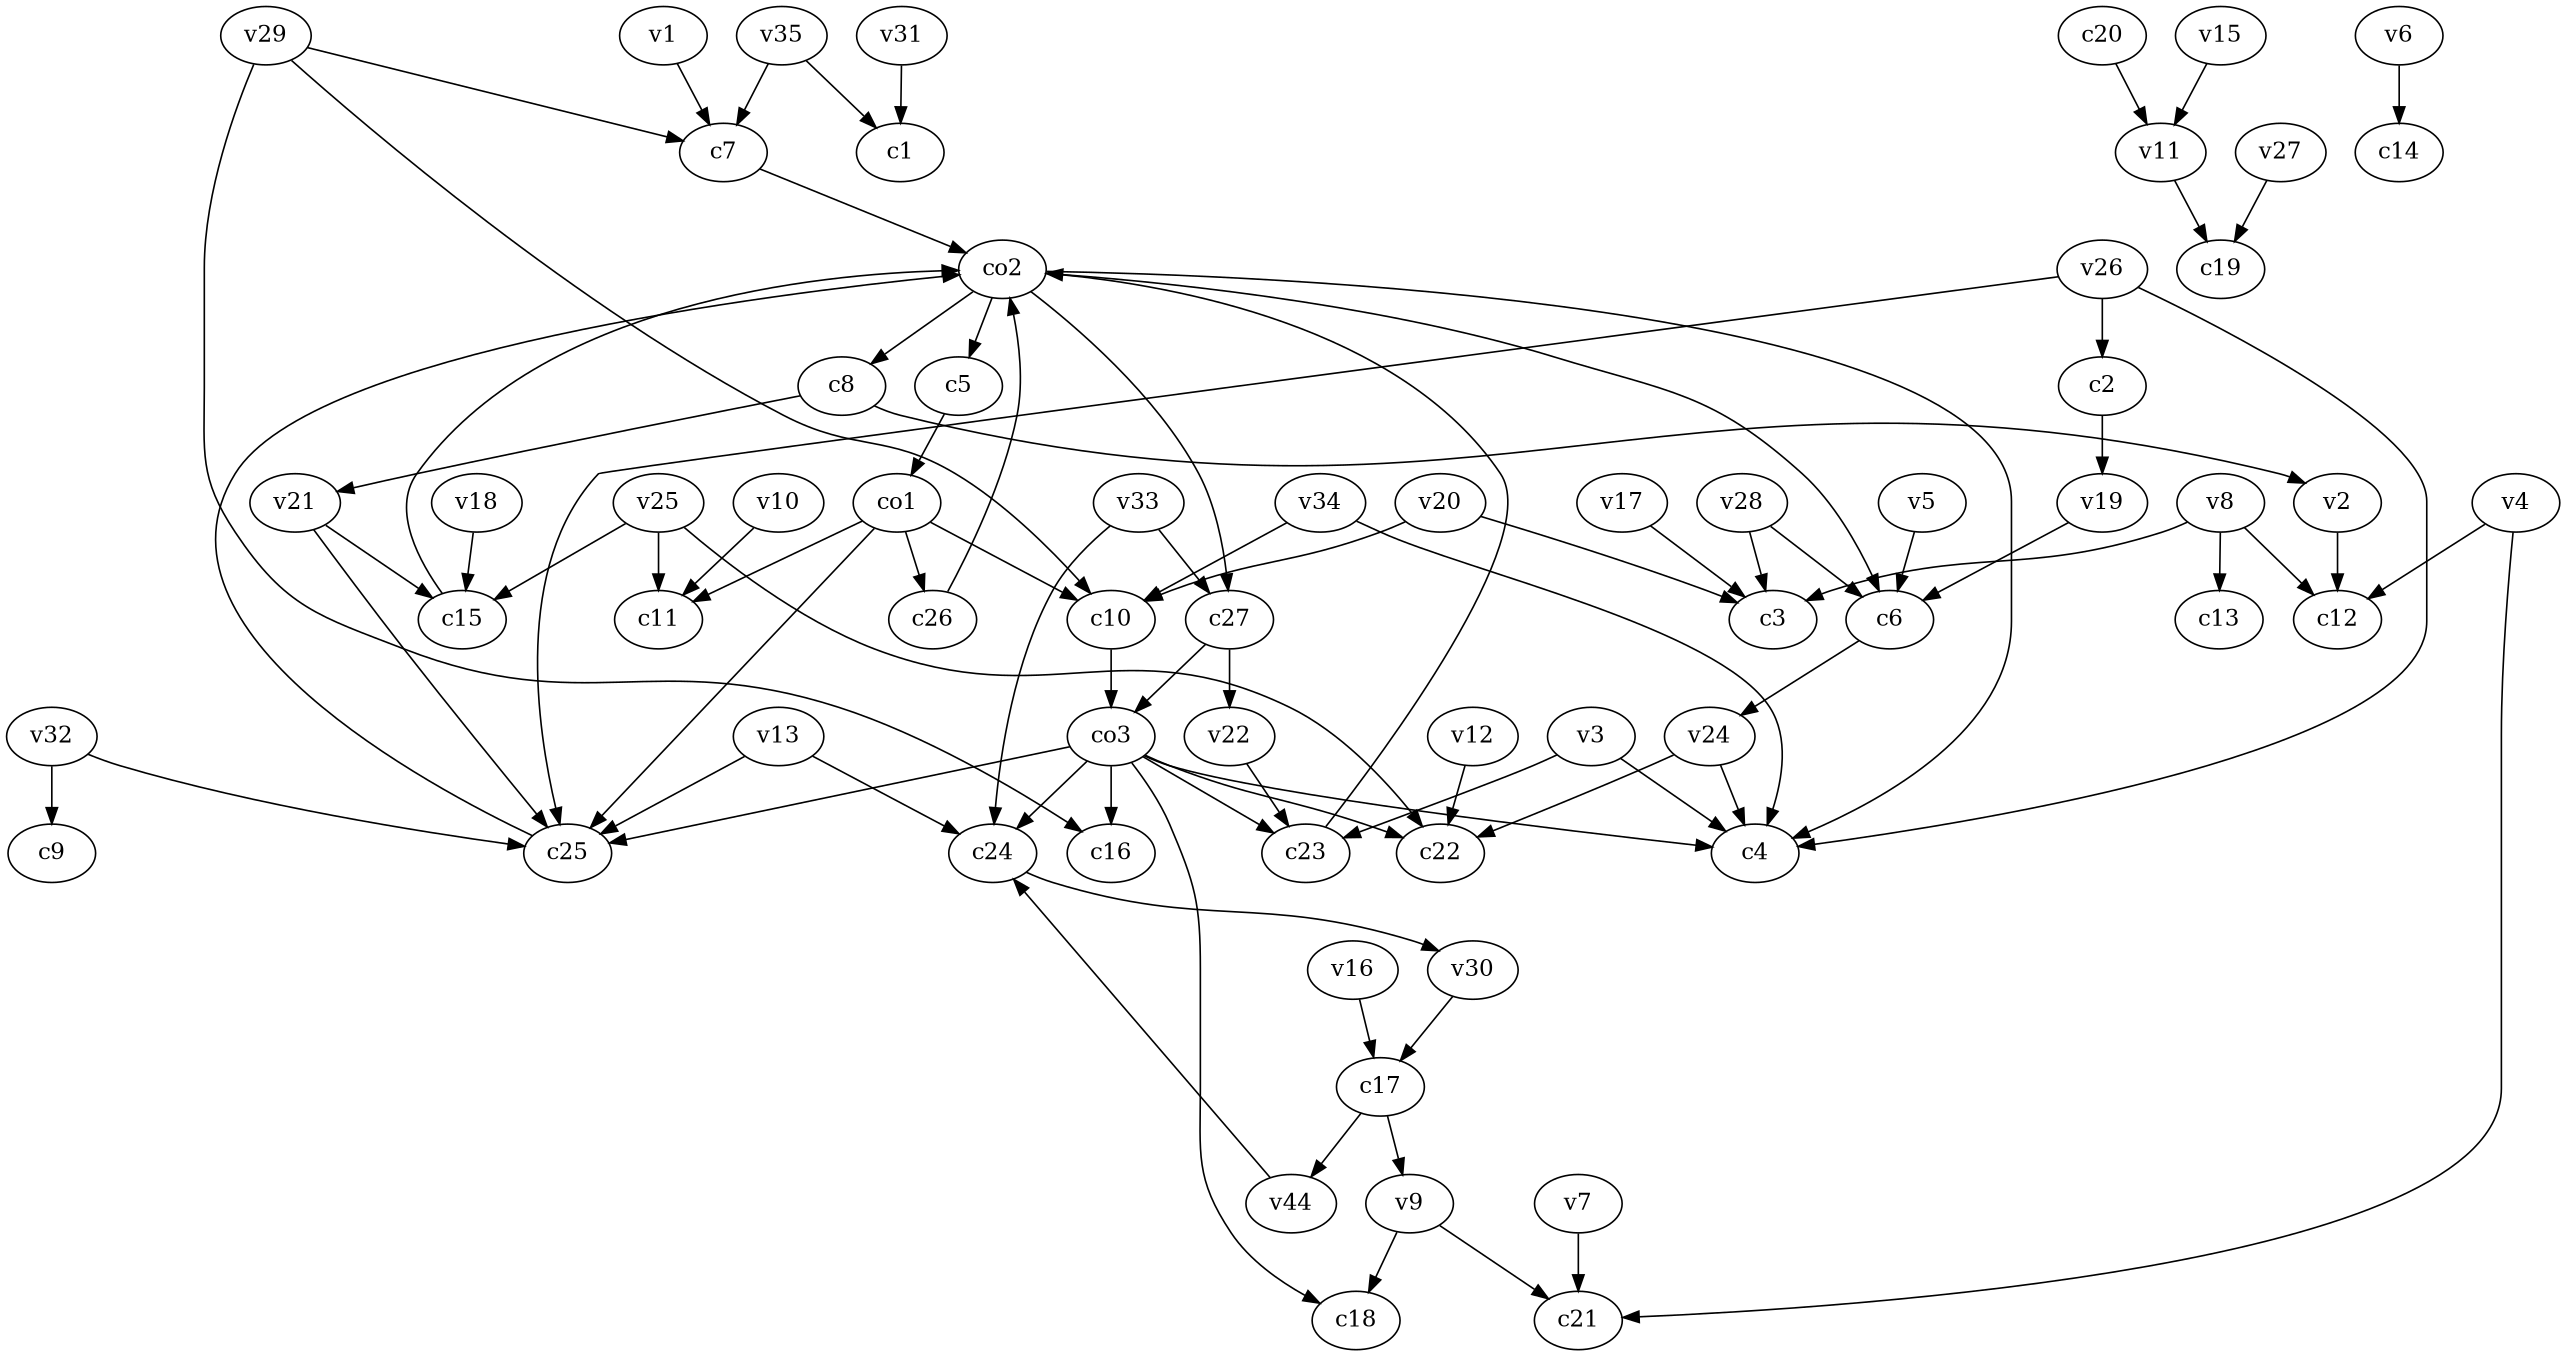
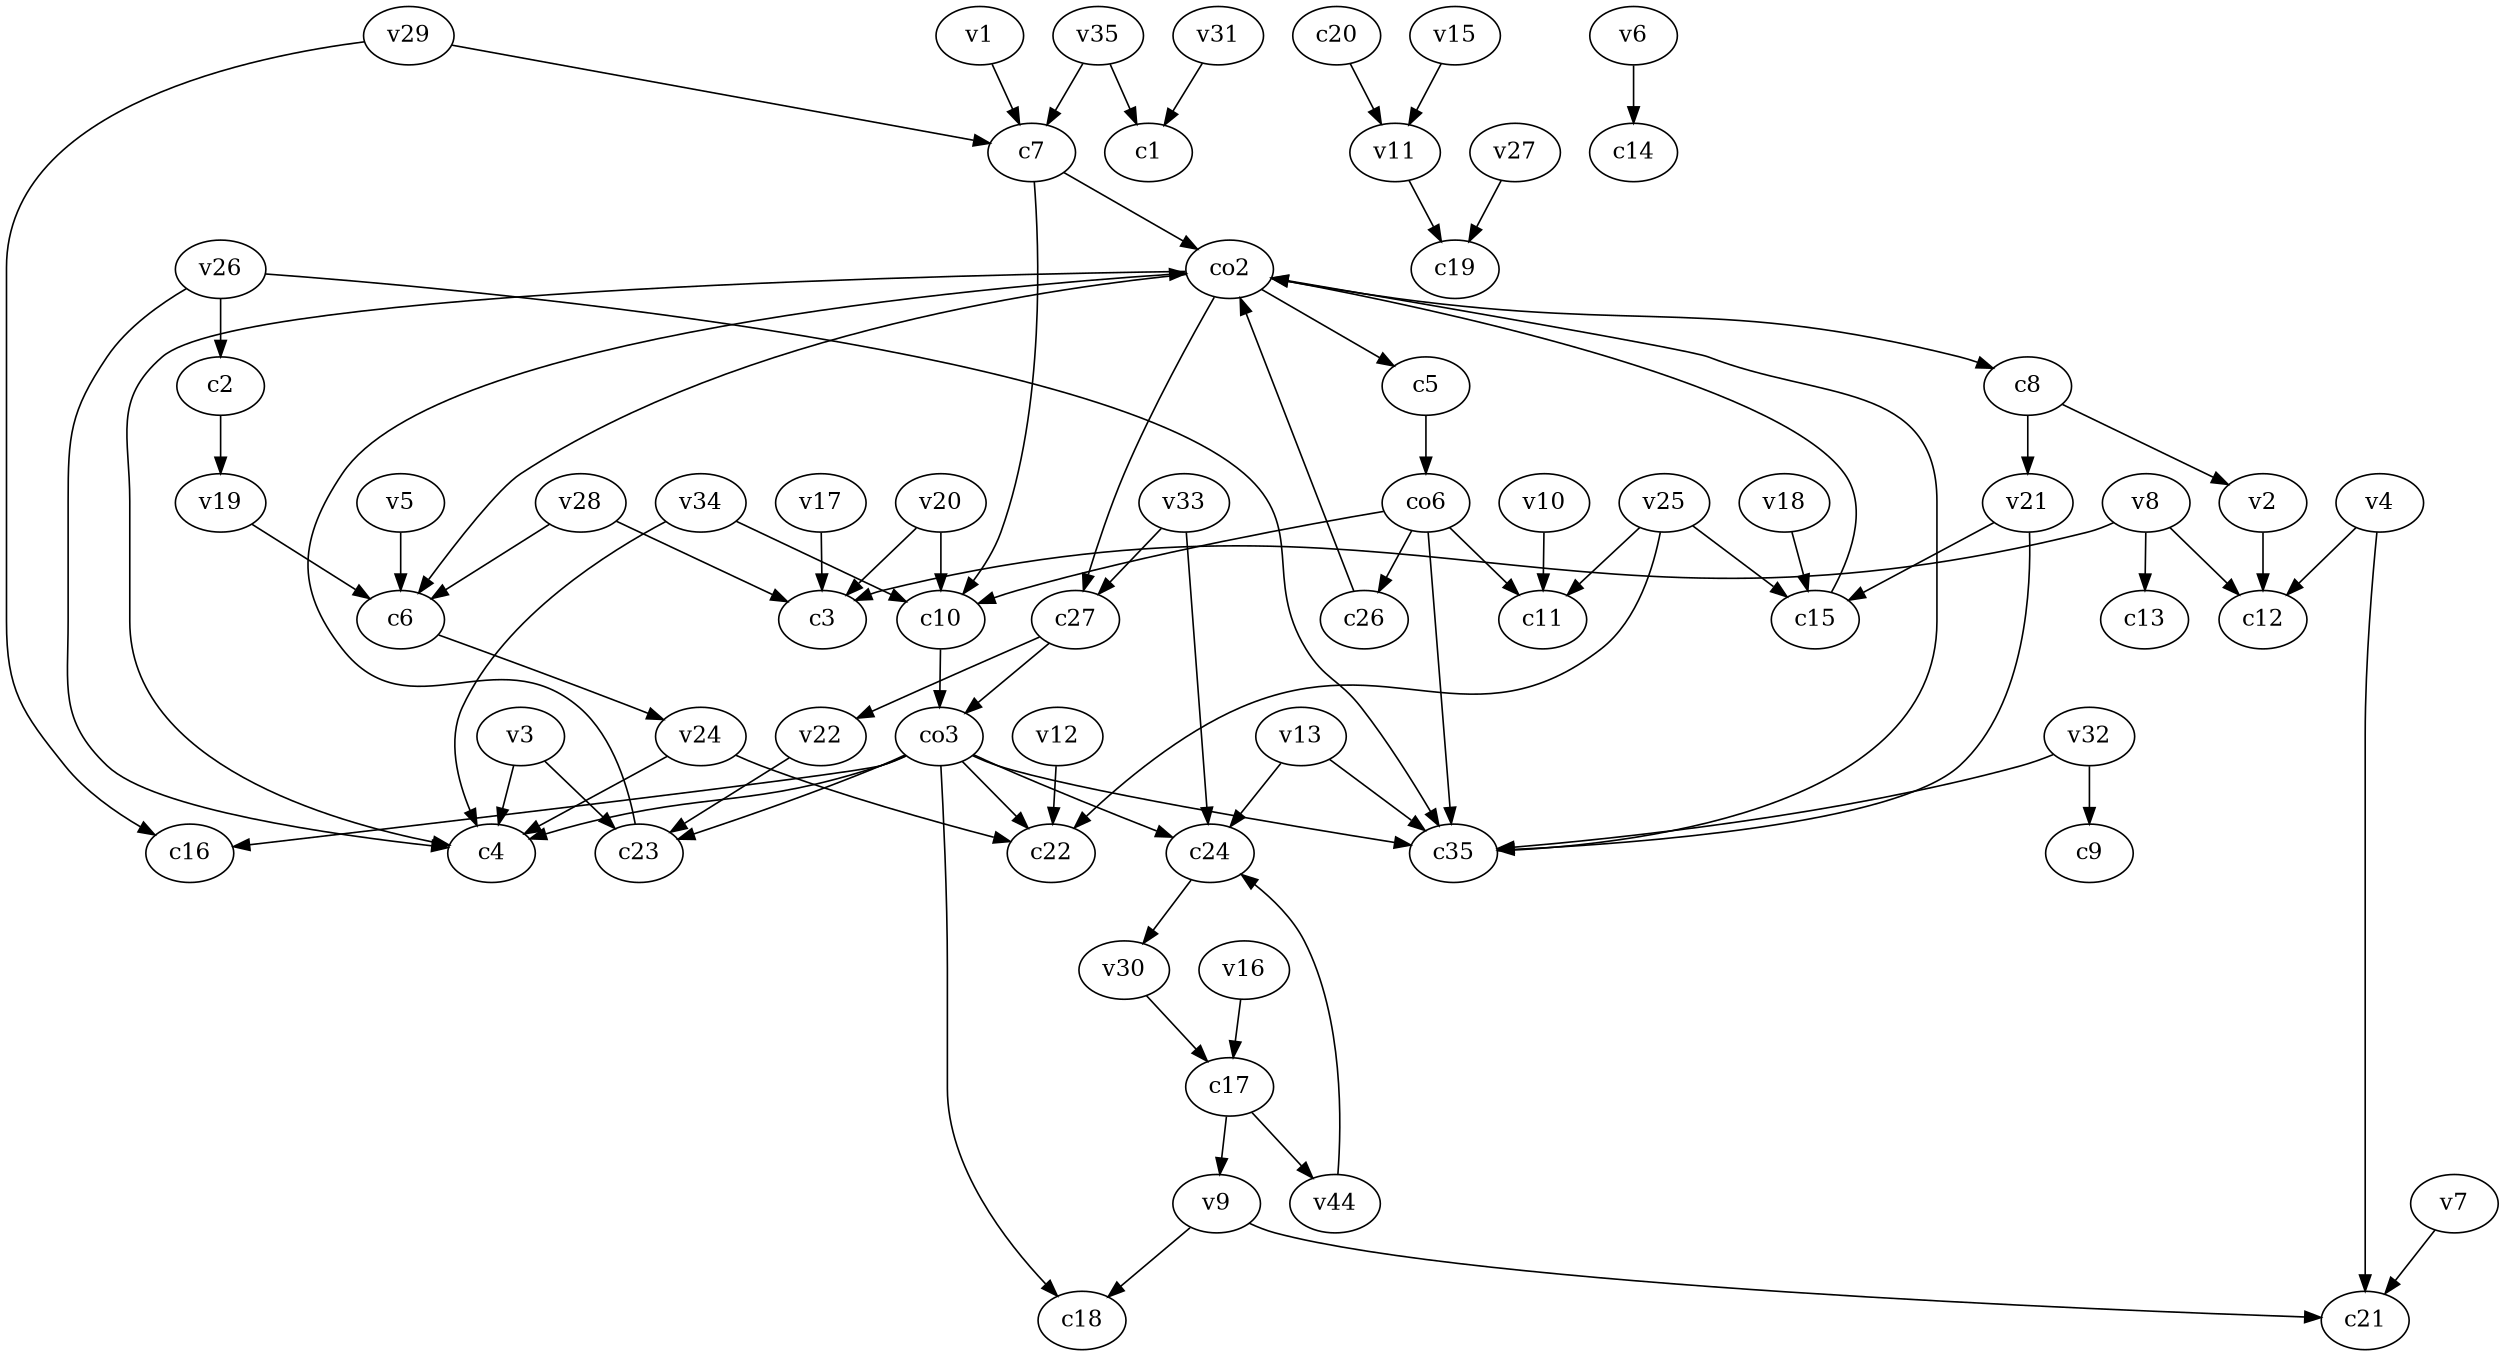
edge "v29" -> "c10": now "c7" -> "c10"
node "co1": label "co1" -> "co6"
node "c25": label "c25" -> "c35"
